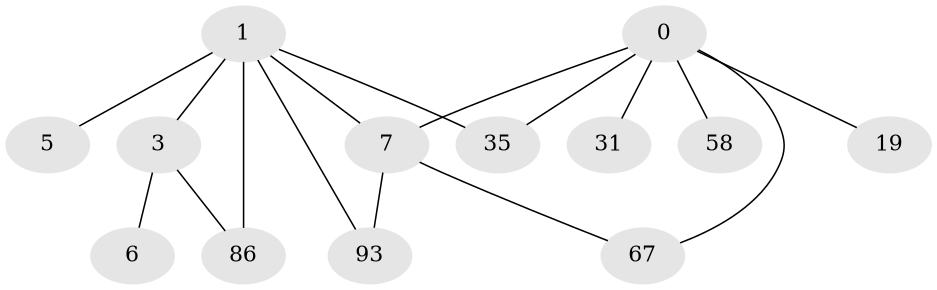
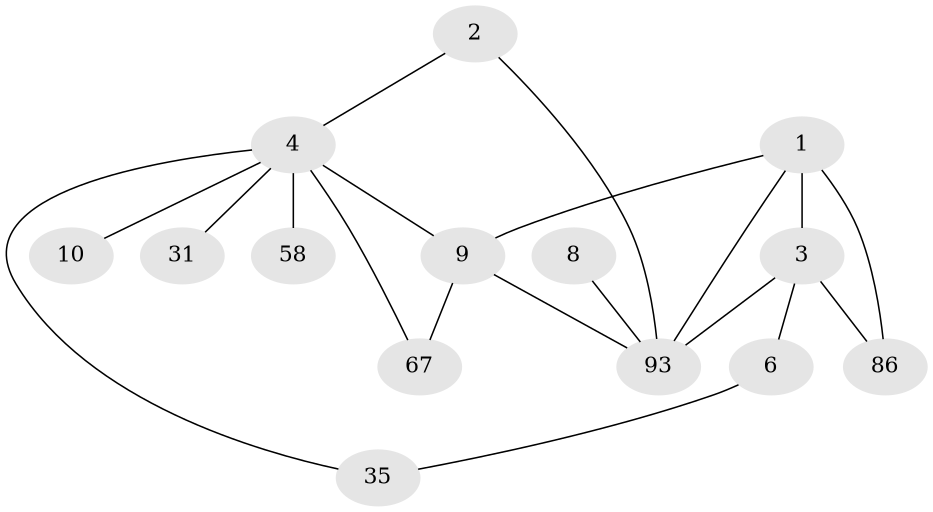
node "2": added
node "0": label "0" -> "4"
edge "1" -- "35": now "6" -- "35"
node "5": removed
node "7": label "7" -> "9"
node "19": label "19" -> "10"
node "8": added
edge "3" -- "93": added
